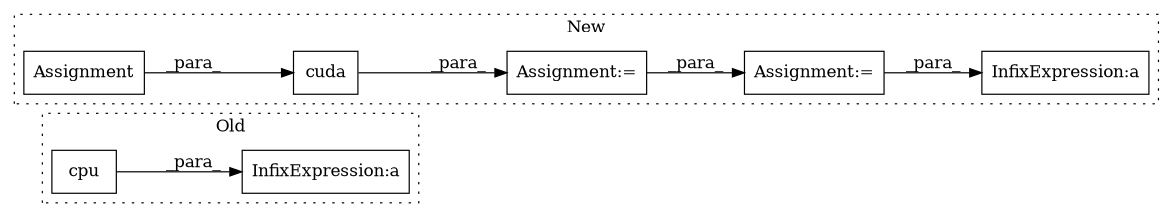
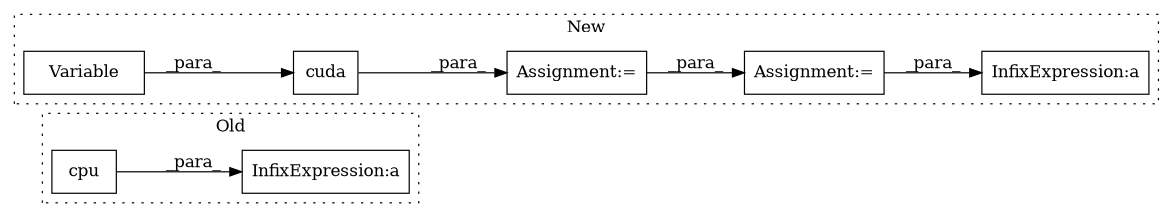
node "Assignment": label "Assignment" -> "Variable"
